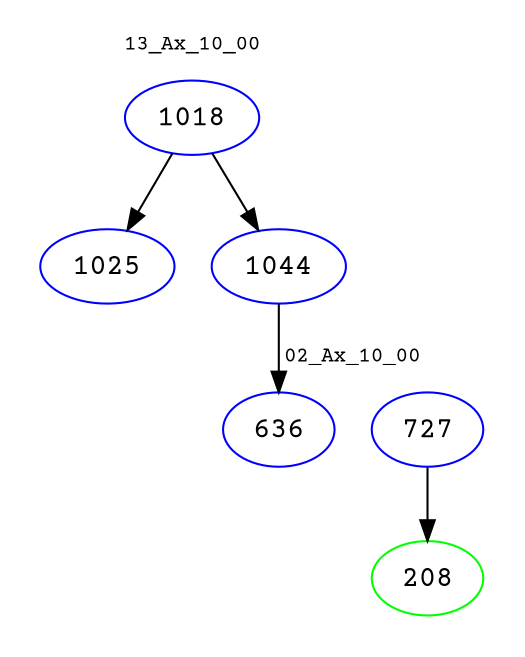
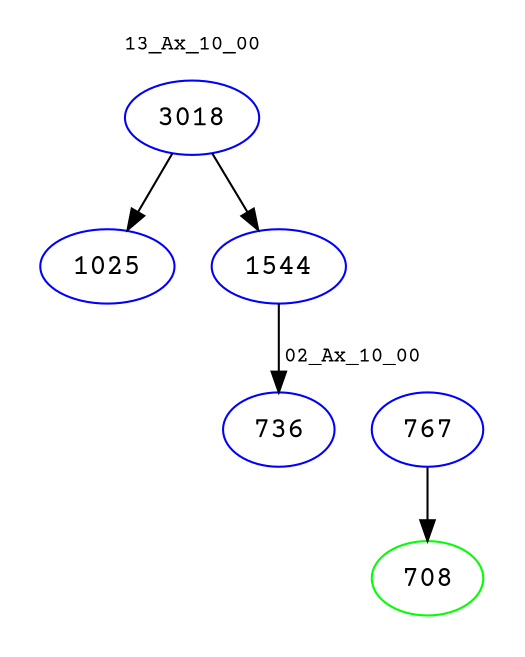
node "1018": label "1018" -> "3018"
node "1044": label "1044" -> "1544"
node "636": label "636" -> "736"
node "727": label "727" -> "767"
node "208": label "208" -> "708"
